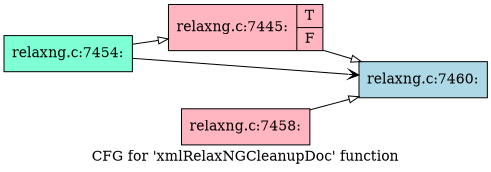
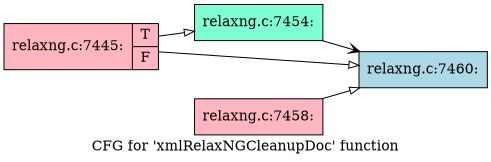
edge "relaxng.c:7454:" -> "relaxng.c:7445:": reversed
